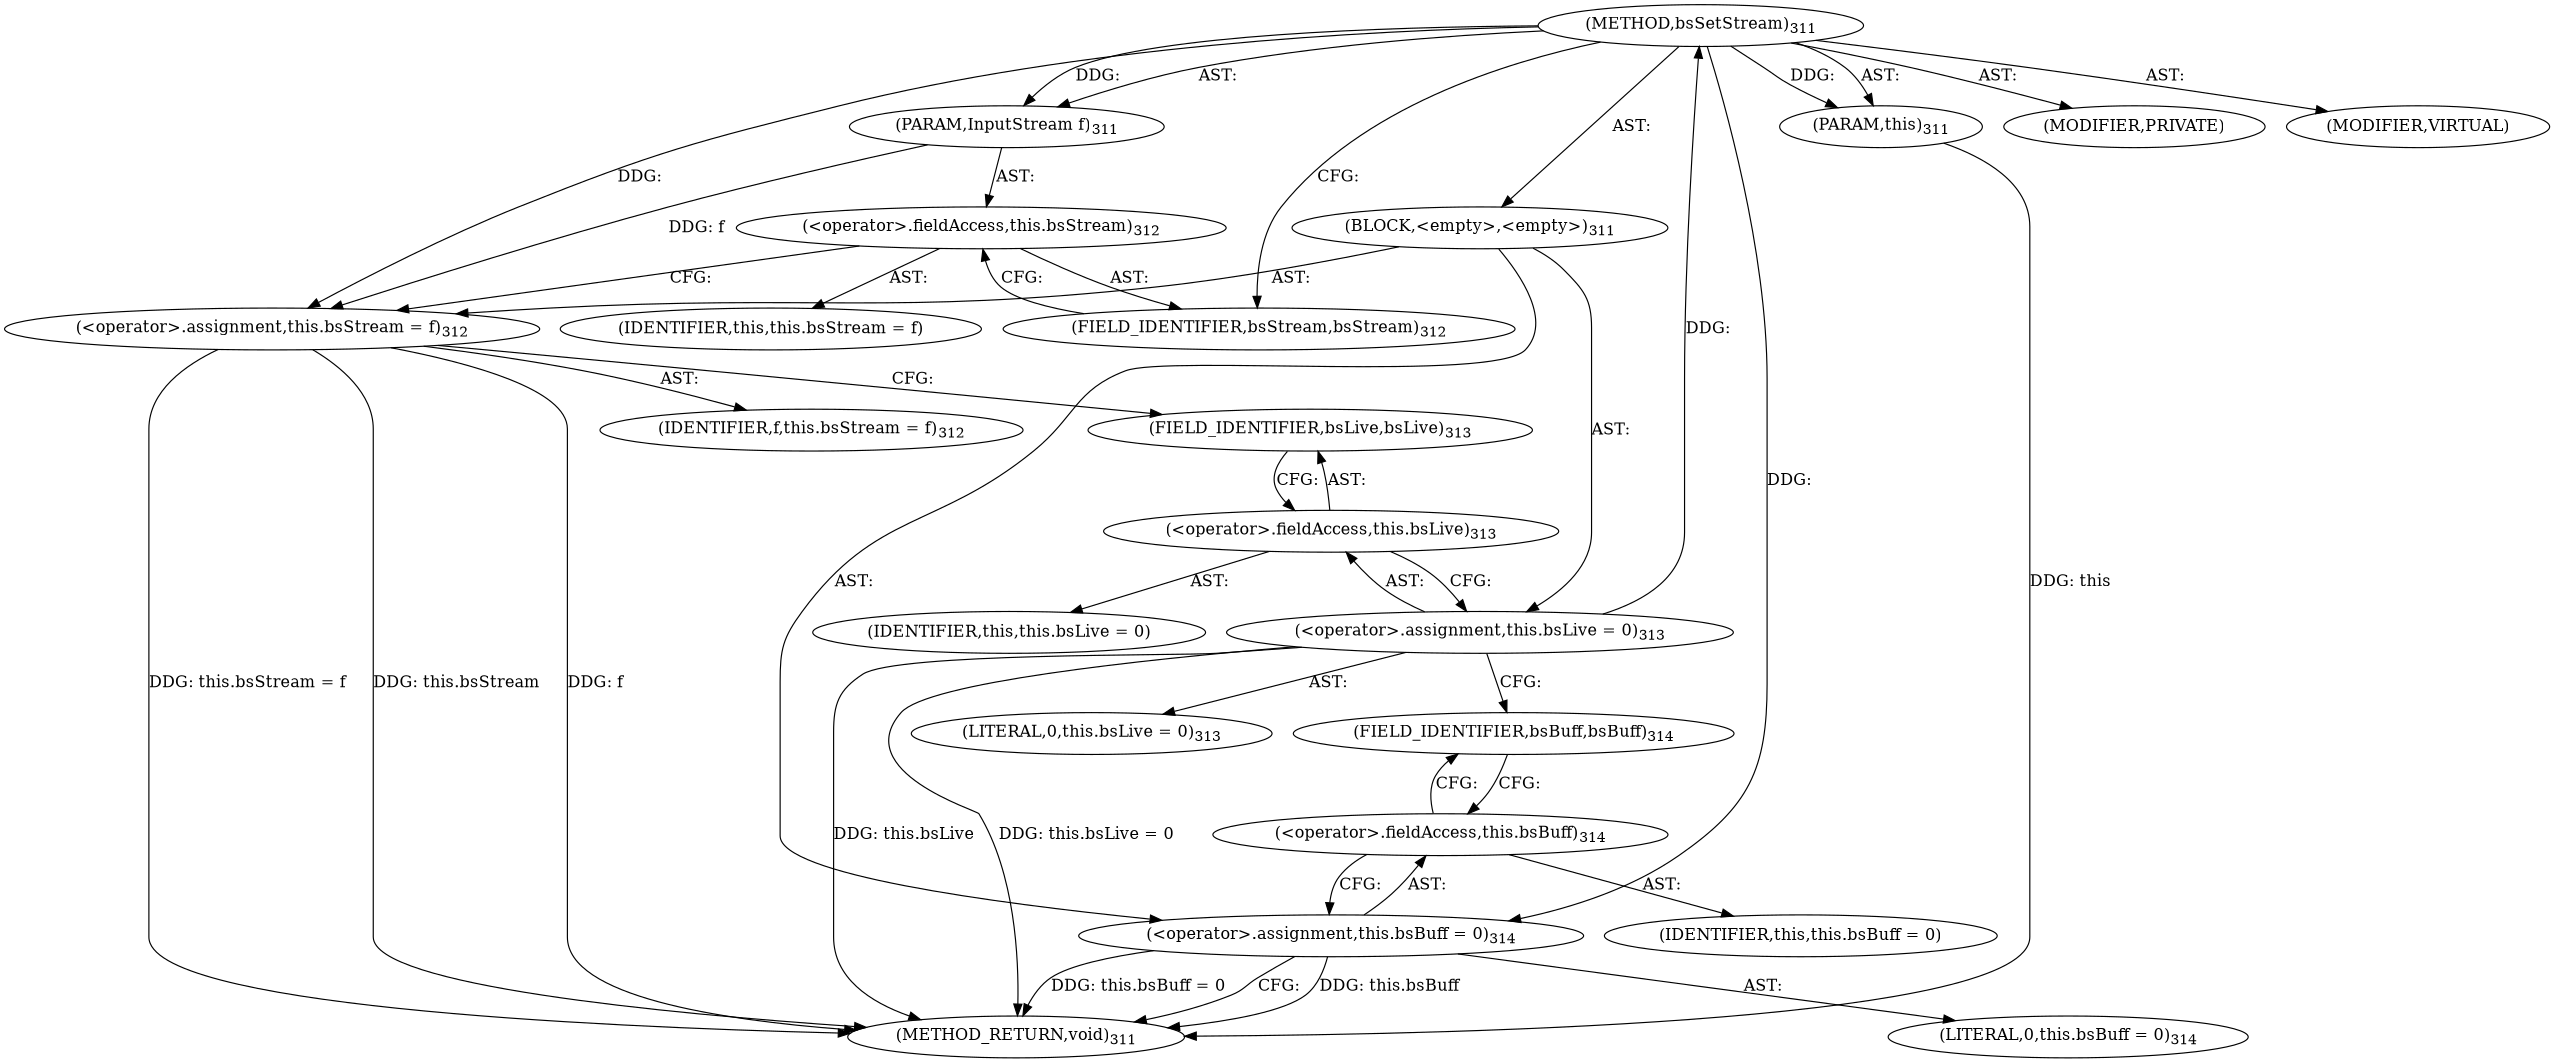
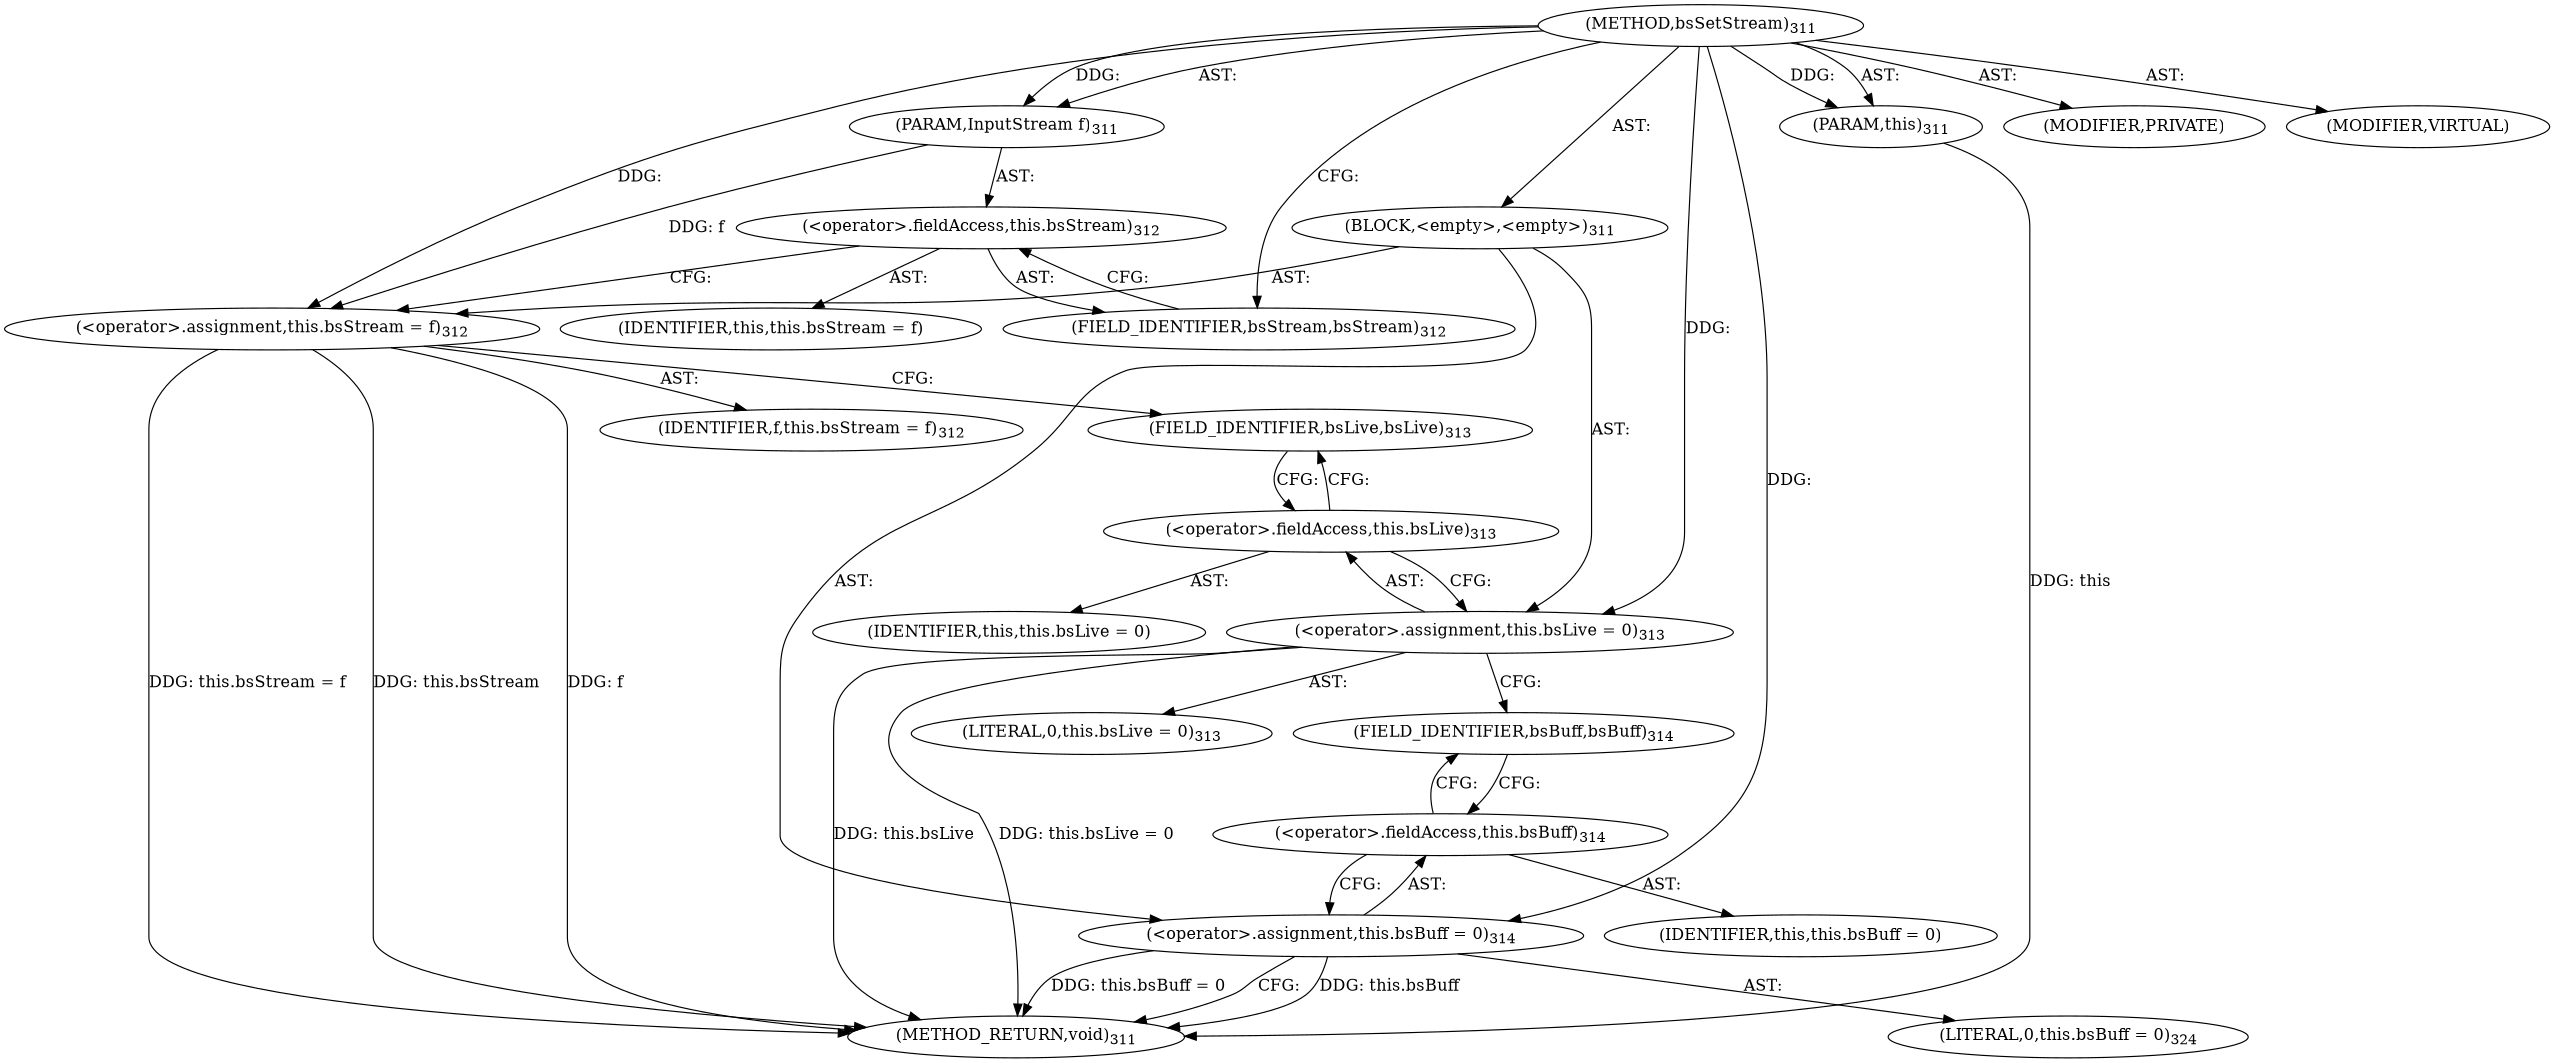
edge "(<operator>.assignment,this.bsLive = 0)" -> "(METHOD,bsSetStream)": reversed
edge "(<operator>.fieldAccess,this.bsLive)" -> "(FIELD_IDENTIFIER,bsLive,bsLive)": label "AST: " -> "CFG: "
node "(LITERAL,0,this.bsBuff = 0)": text "314" -> "324"
